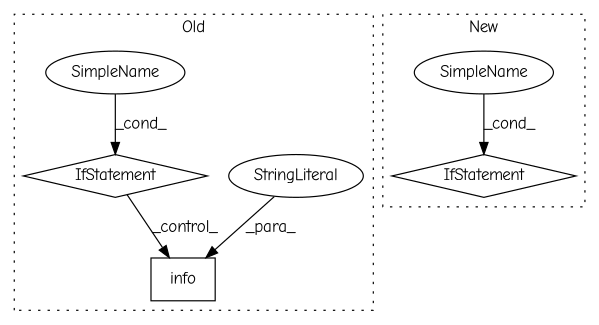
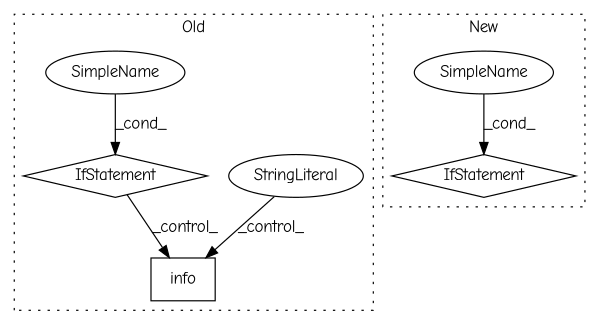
edge "StringLiteral" -> "info": label "_para_" -> "_control_"
